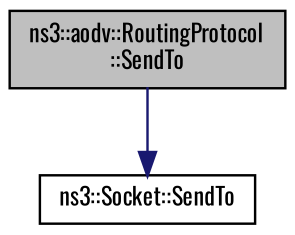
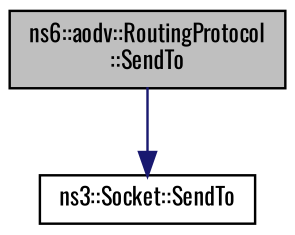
node "ns3::aodv::RoutingProtocol ::SendTo": label "ns3::aodv::RoutingProtocol ::SendTo" -> "ns6::aodv::RoutingProtocol ::SendTo"
